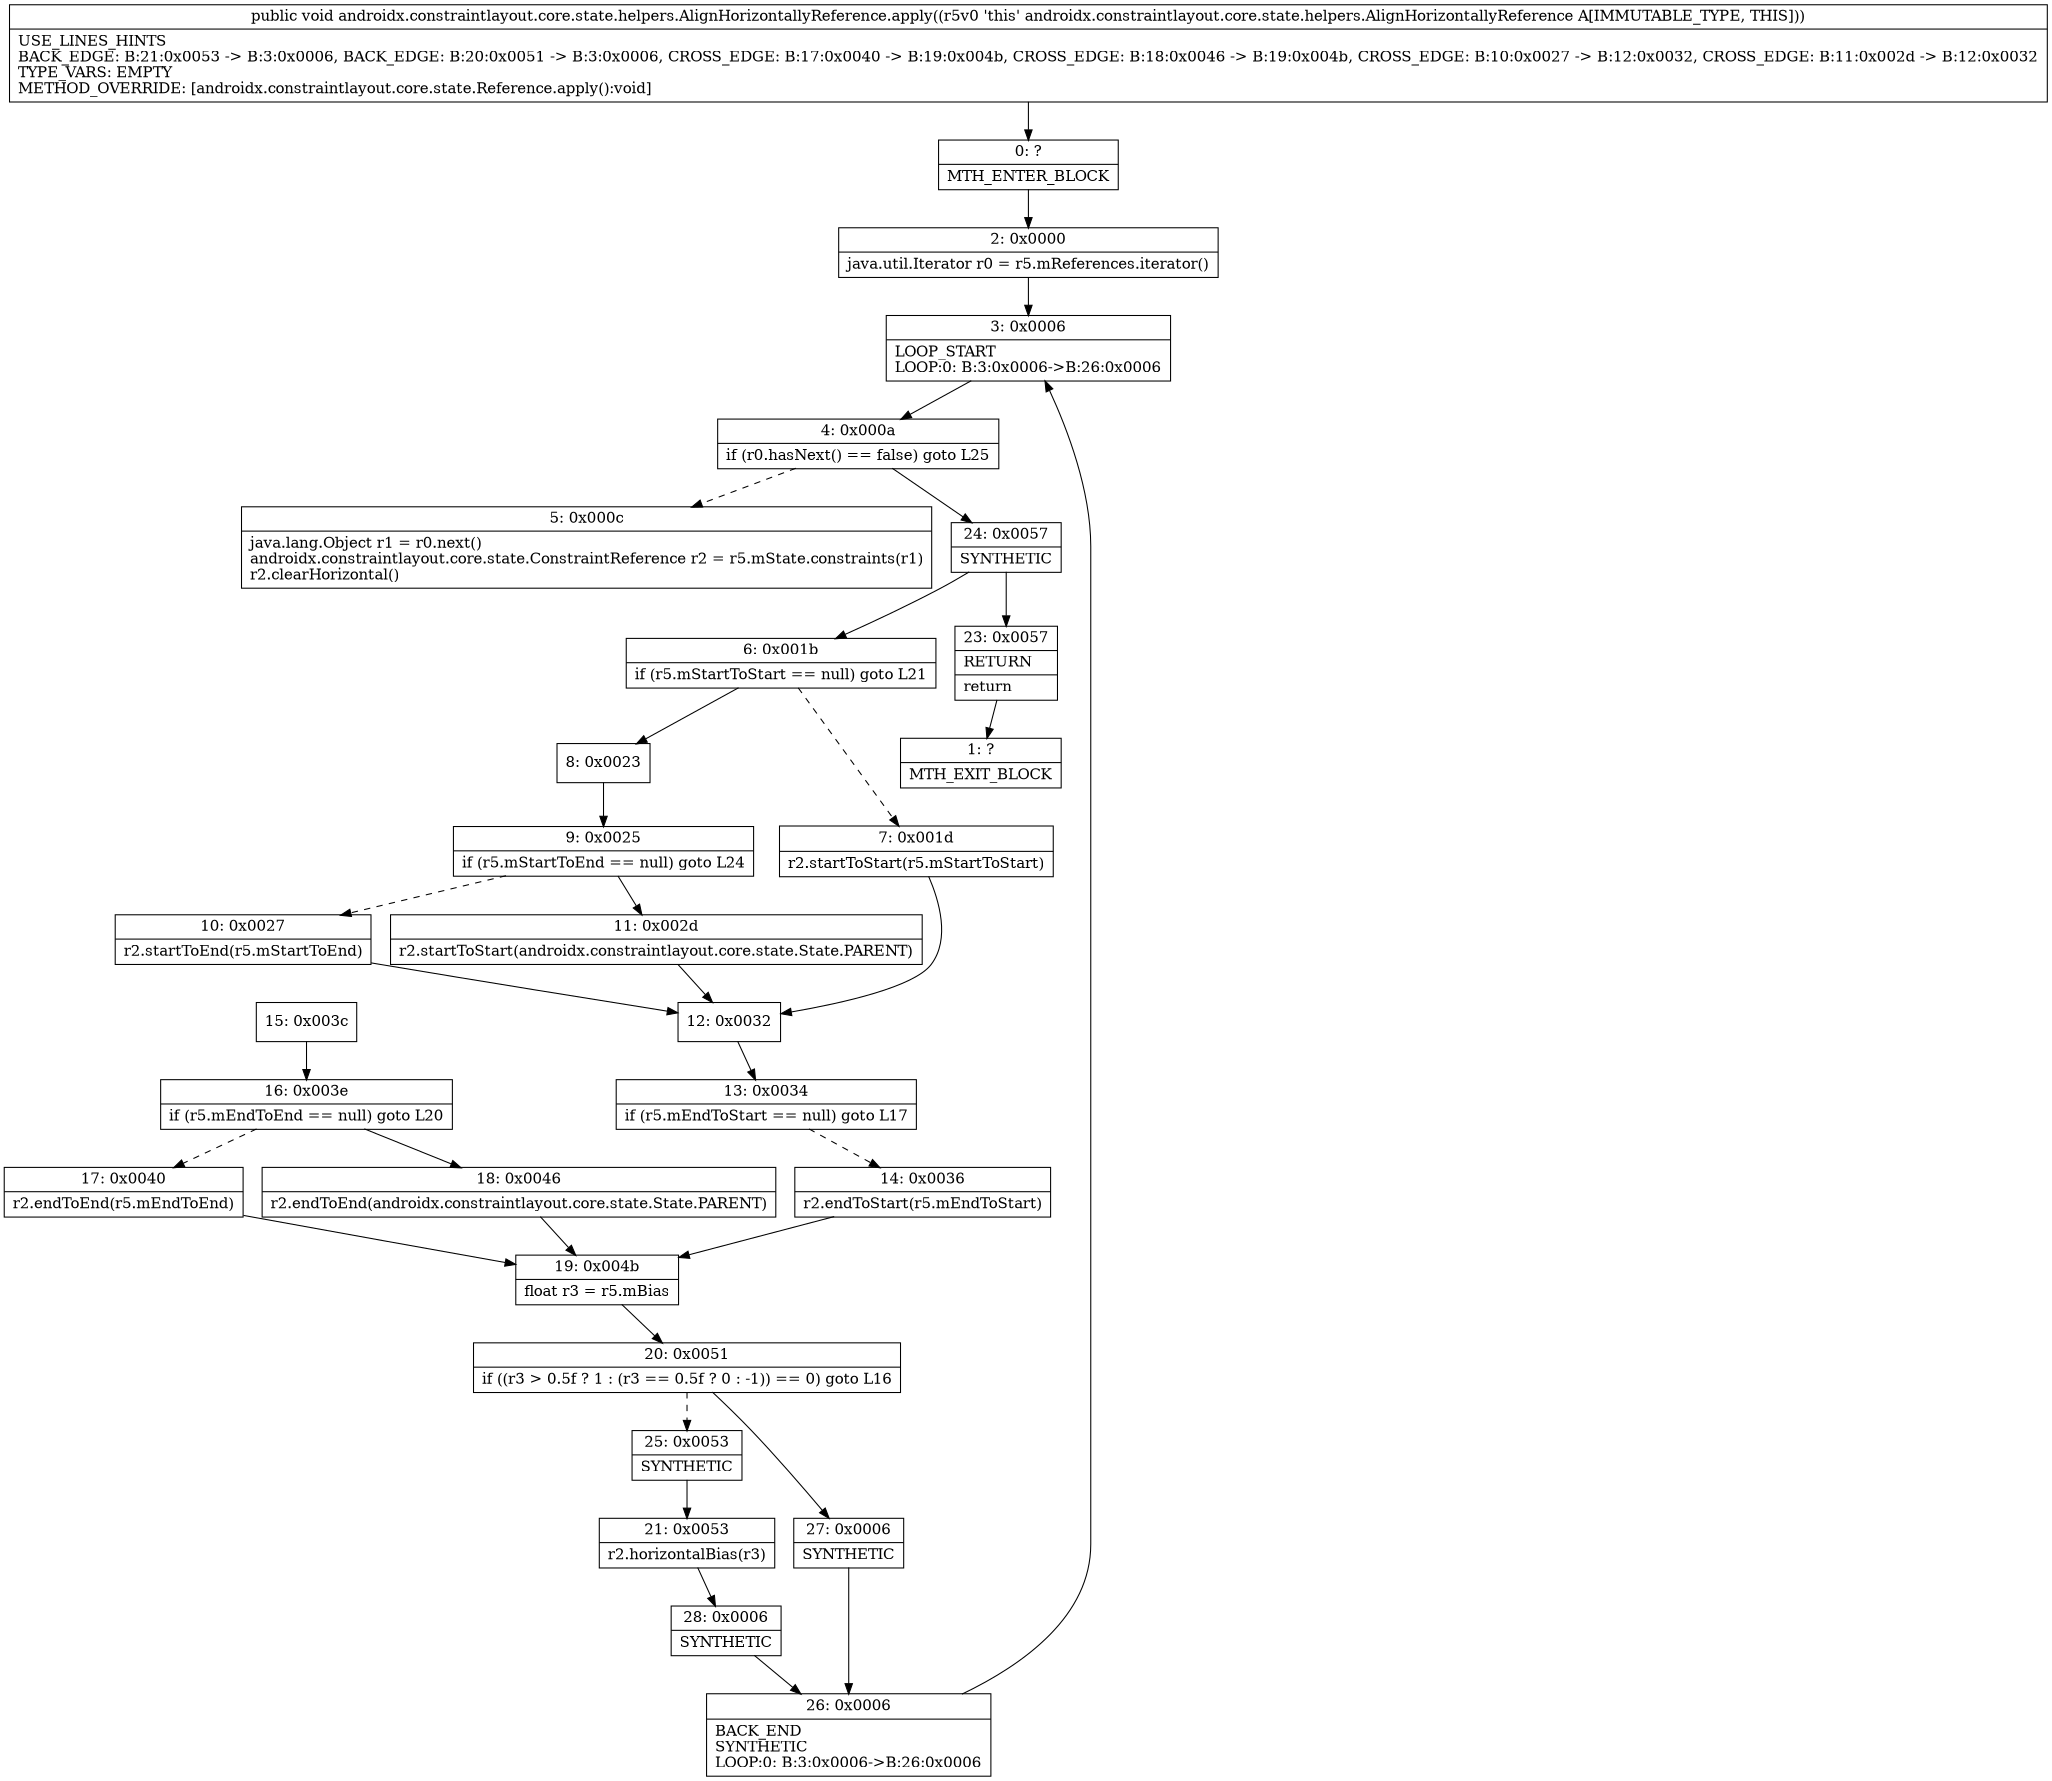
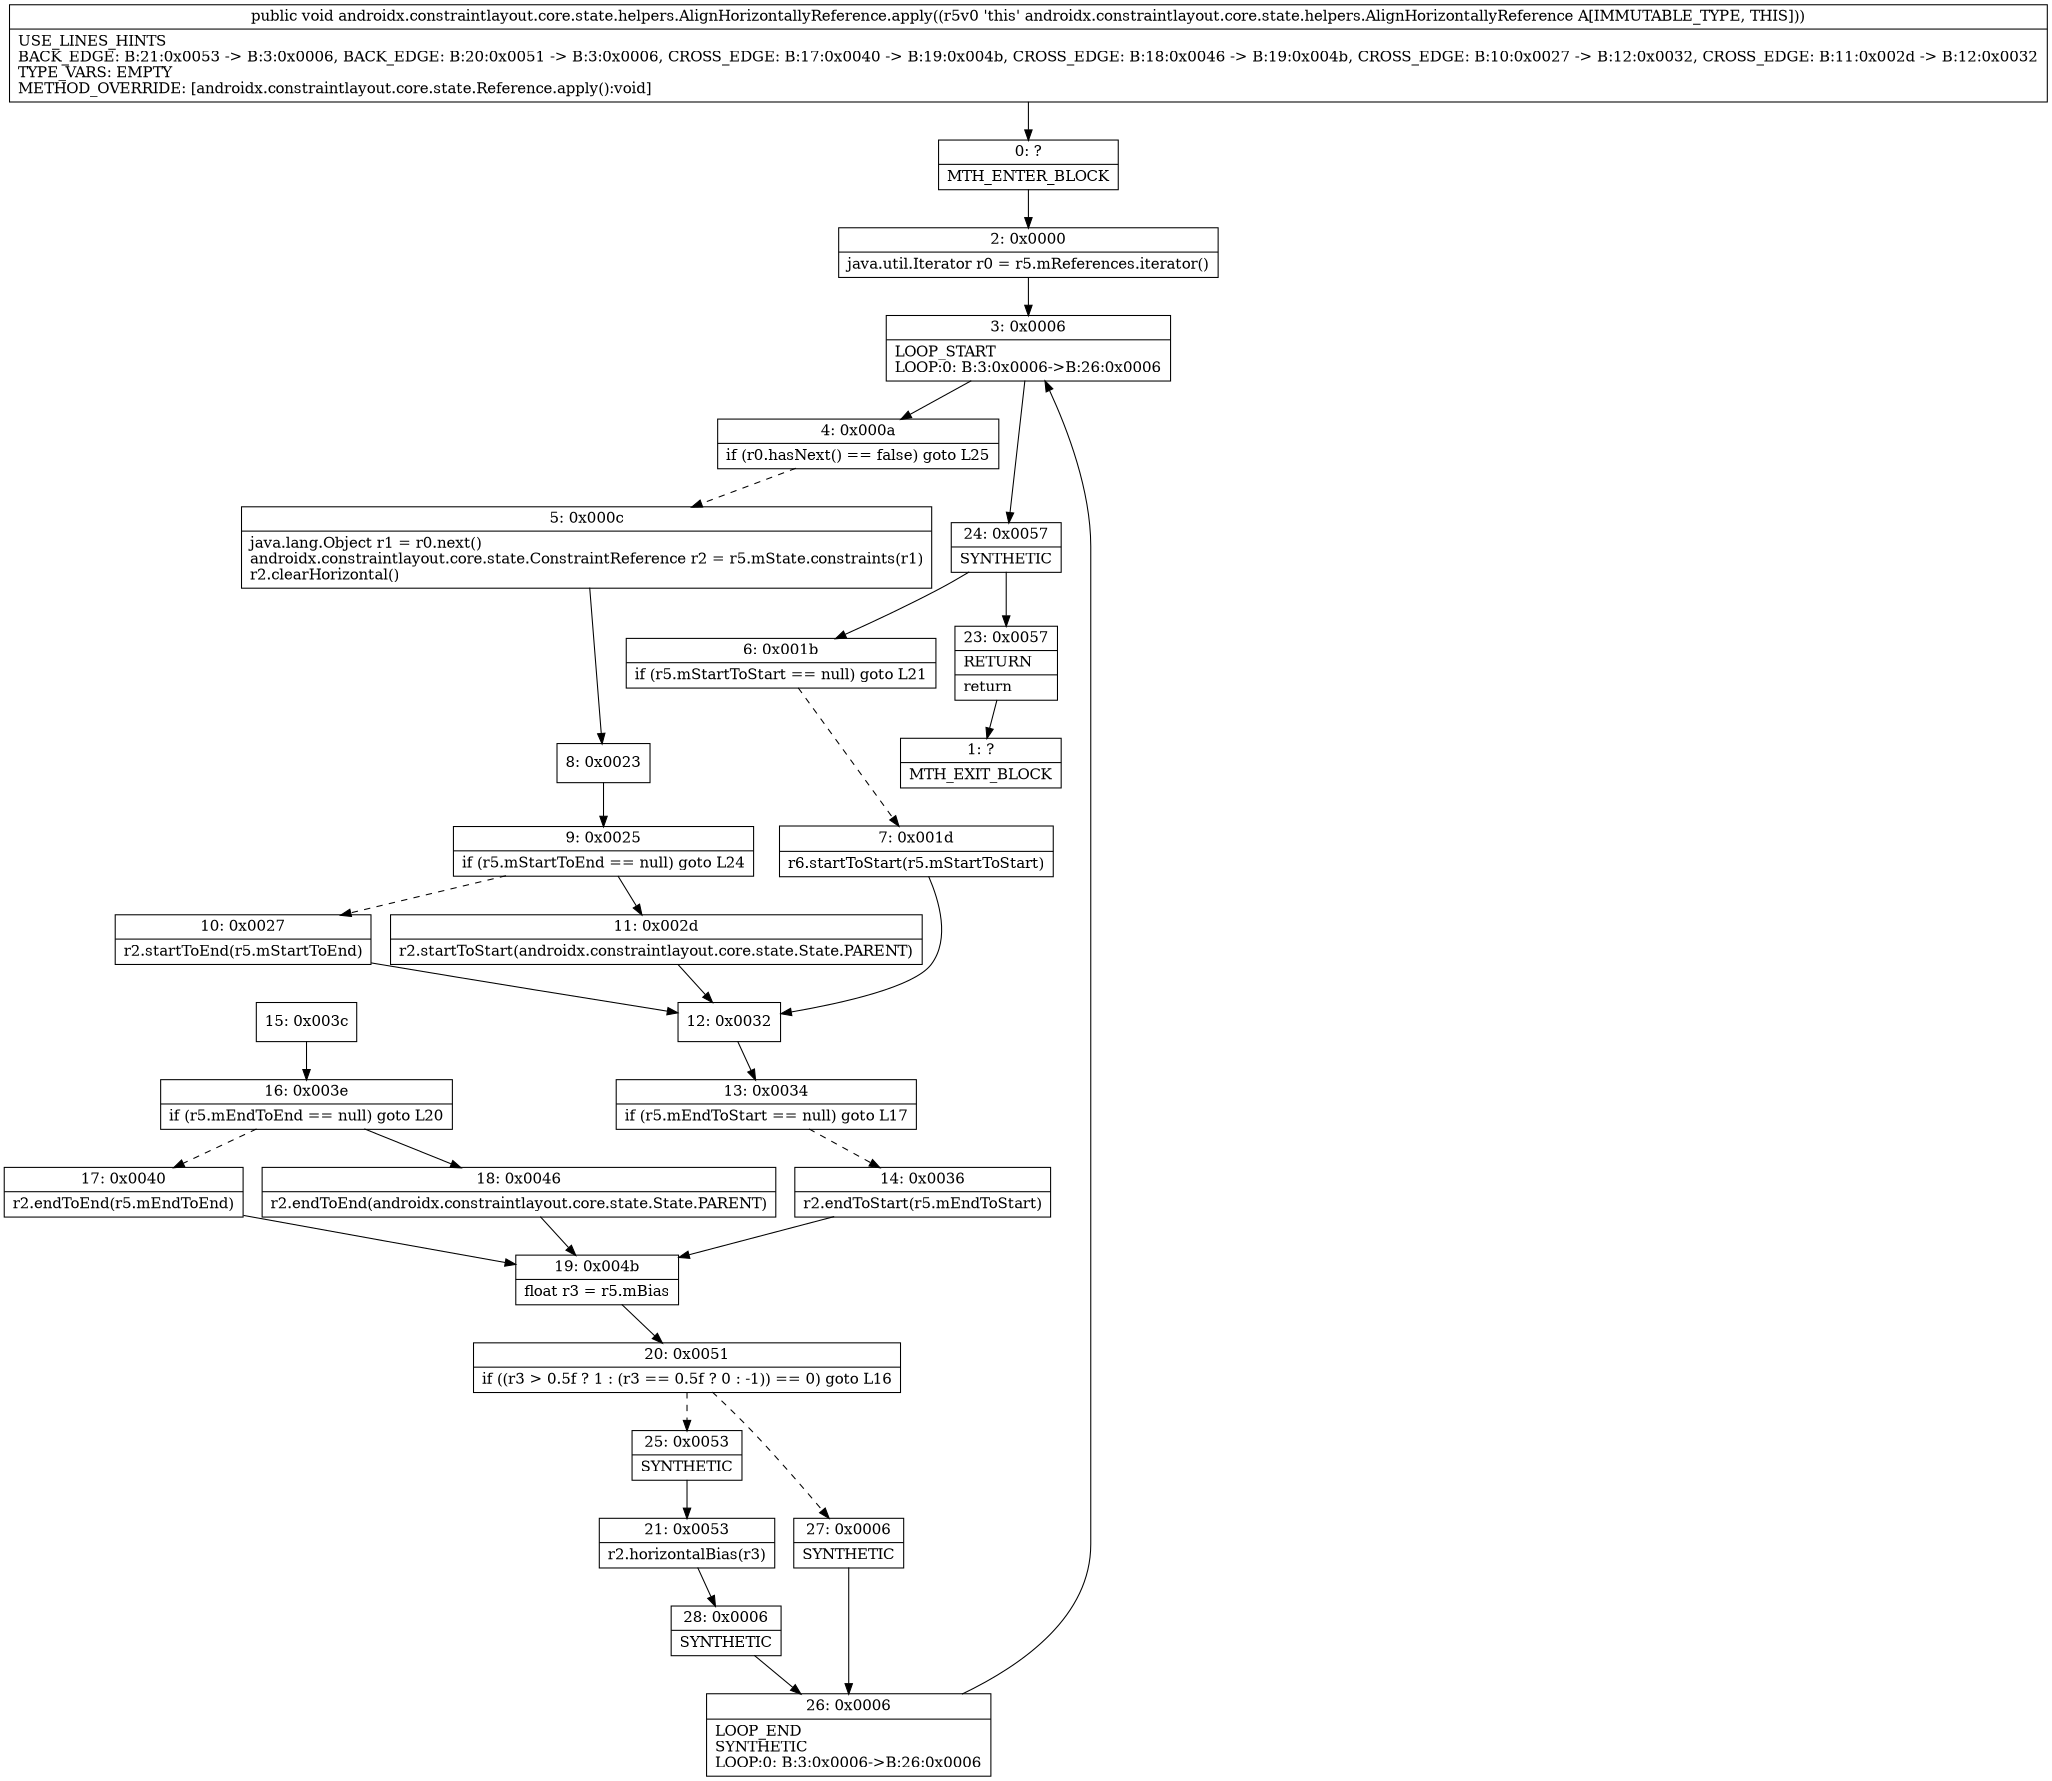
edge "4: 0x000a" -> "24: 0x0057": now "3: 0x0006" -> "24: 0x0057"
edge "6: 0x001b" -> "8: 0x0023": now "5: 0x000c" -> "8: 0x0023"
node "7: 0x001d": text "r2.startToStart(r5.mStartToStart)" -> "r6.startToStart(r5.mStartToStart)"
edge "20: 0x0051" -> "27: 0x0006": style solid -> dashed
node "26: 0x0006": text "BACK_END" -> "LOOP_END"
